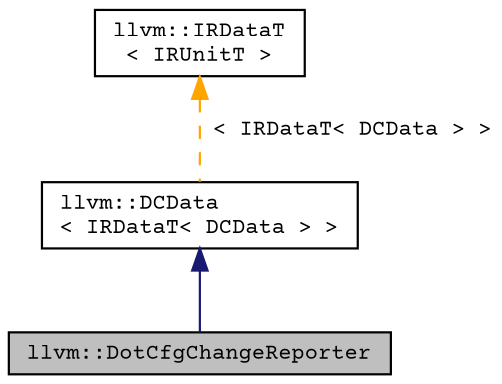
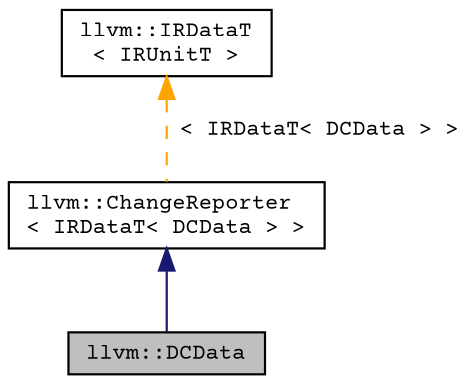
node "llvm::DCData < IRDataT< DCData > >": label "llvm::DCData < IRDataT< DCData > >" -> "llvm::ChangeReporter < IRDataT< DCData > >"
node "llvm::DotCfgChangeReporter": label "llvm::DotCfgChangeReporter" -> "llvm::DCData"
